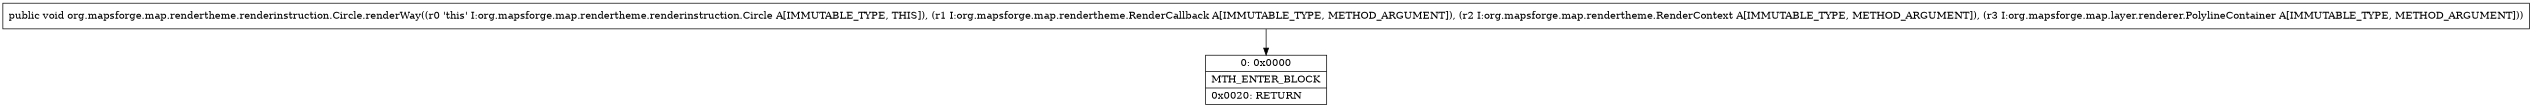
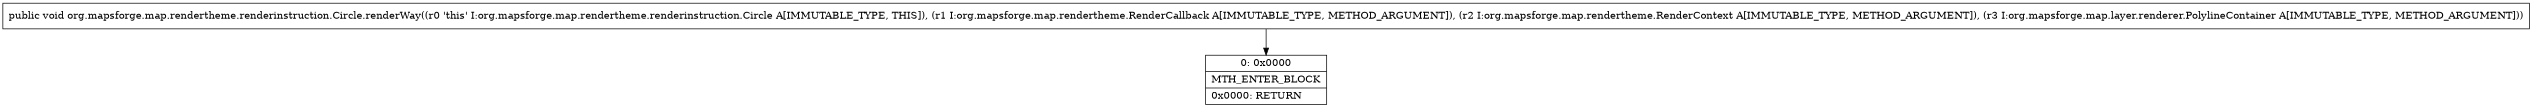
node "0: 0x0000": text "0x0020: RETURN" -> "0x0000: RETURN"
